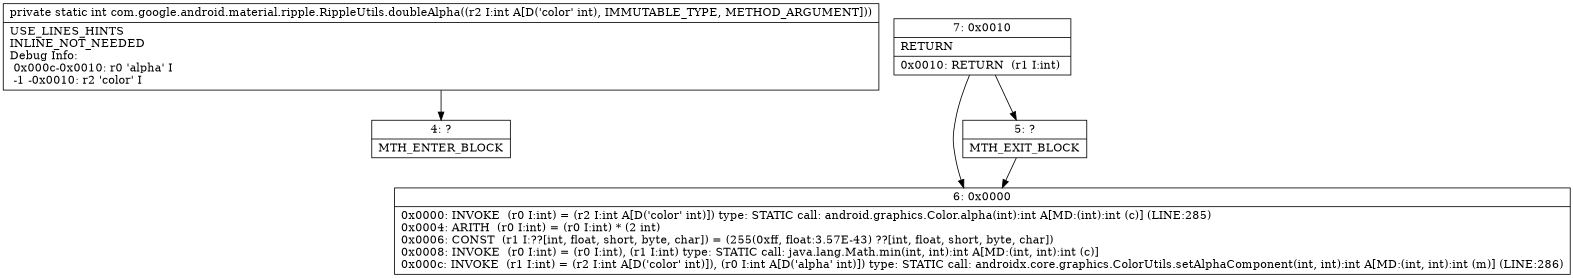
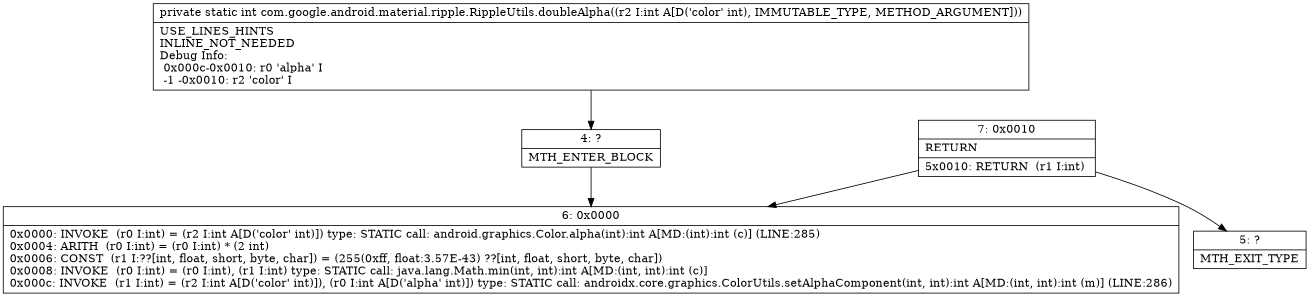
node "7: 0x0010": text "0x0010: RETURN  (r1 I:int)" -> "5x0010: RETURN  (r1 I:int)"
node "5: ?": text "MTH_EXIT_BLOCK" -> "MTH_EXIT_TYPE"
edge "5: ?" -> "6: 0x0000": now "4: ?" -> "6: 0x0000"
